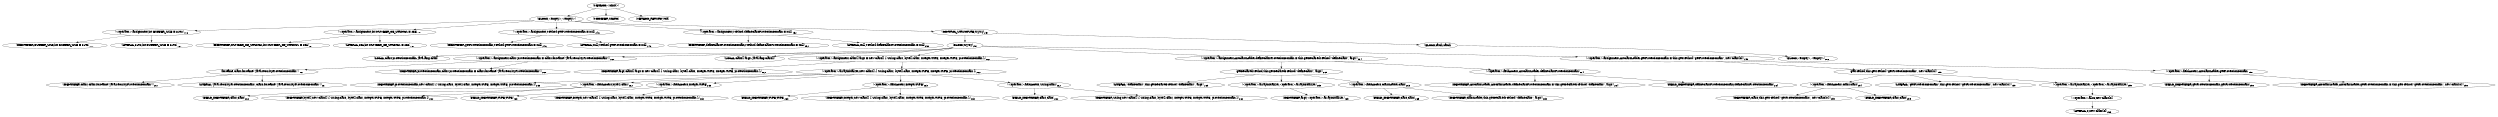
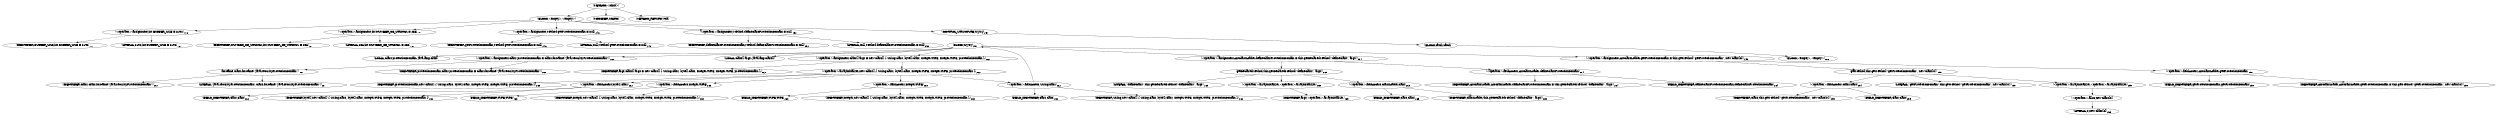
edge "(CONTROL_STRUCTURE,try,try)" -> "(BLOCK,try,try)": now "(<operator>.fieldAccess,String.class)" -> "(BLOCK,try,try)"
